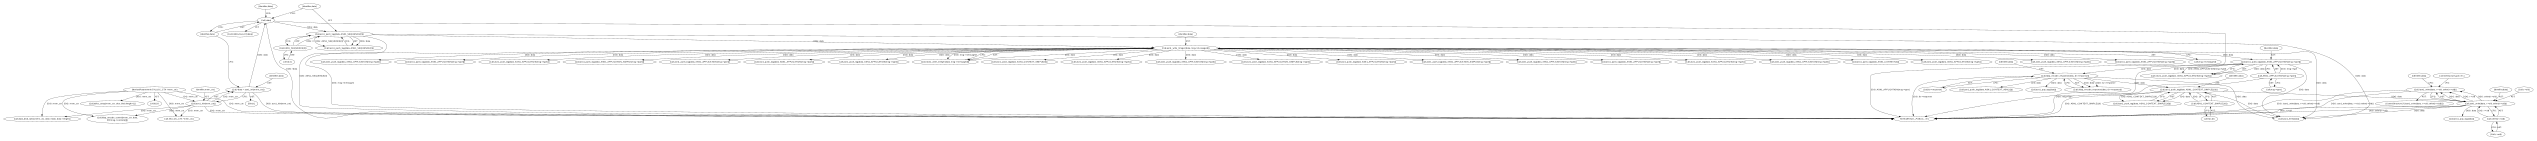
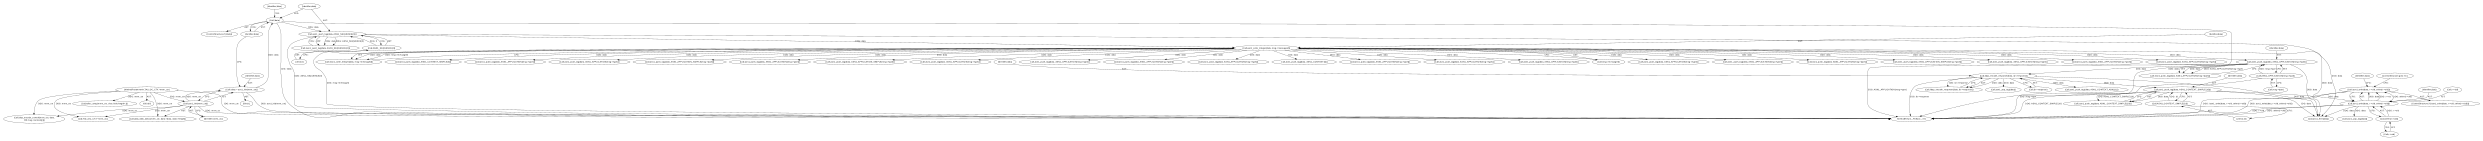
edge "(Call,asn1_init(mem_ctx))" -> "(Call,data_blob_talloc(mem_ctx, data->data, data->length))": label "DDG: mem_ctx" -> "AST: "
edge "(Call,asn1_init(mem_ctx))" -> "(Identifier,mem_ctx)": added, label "CFG:"
